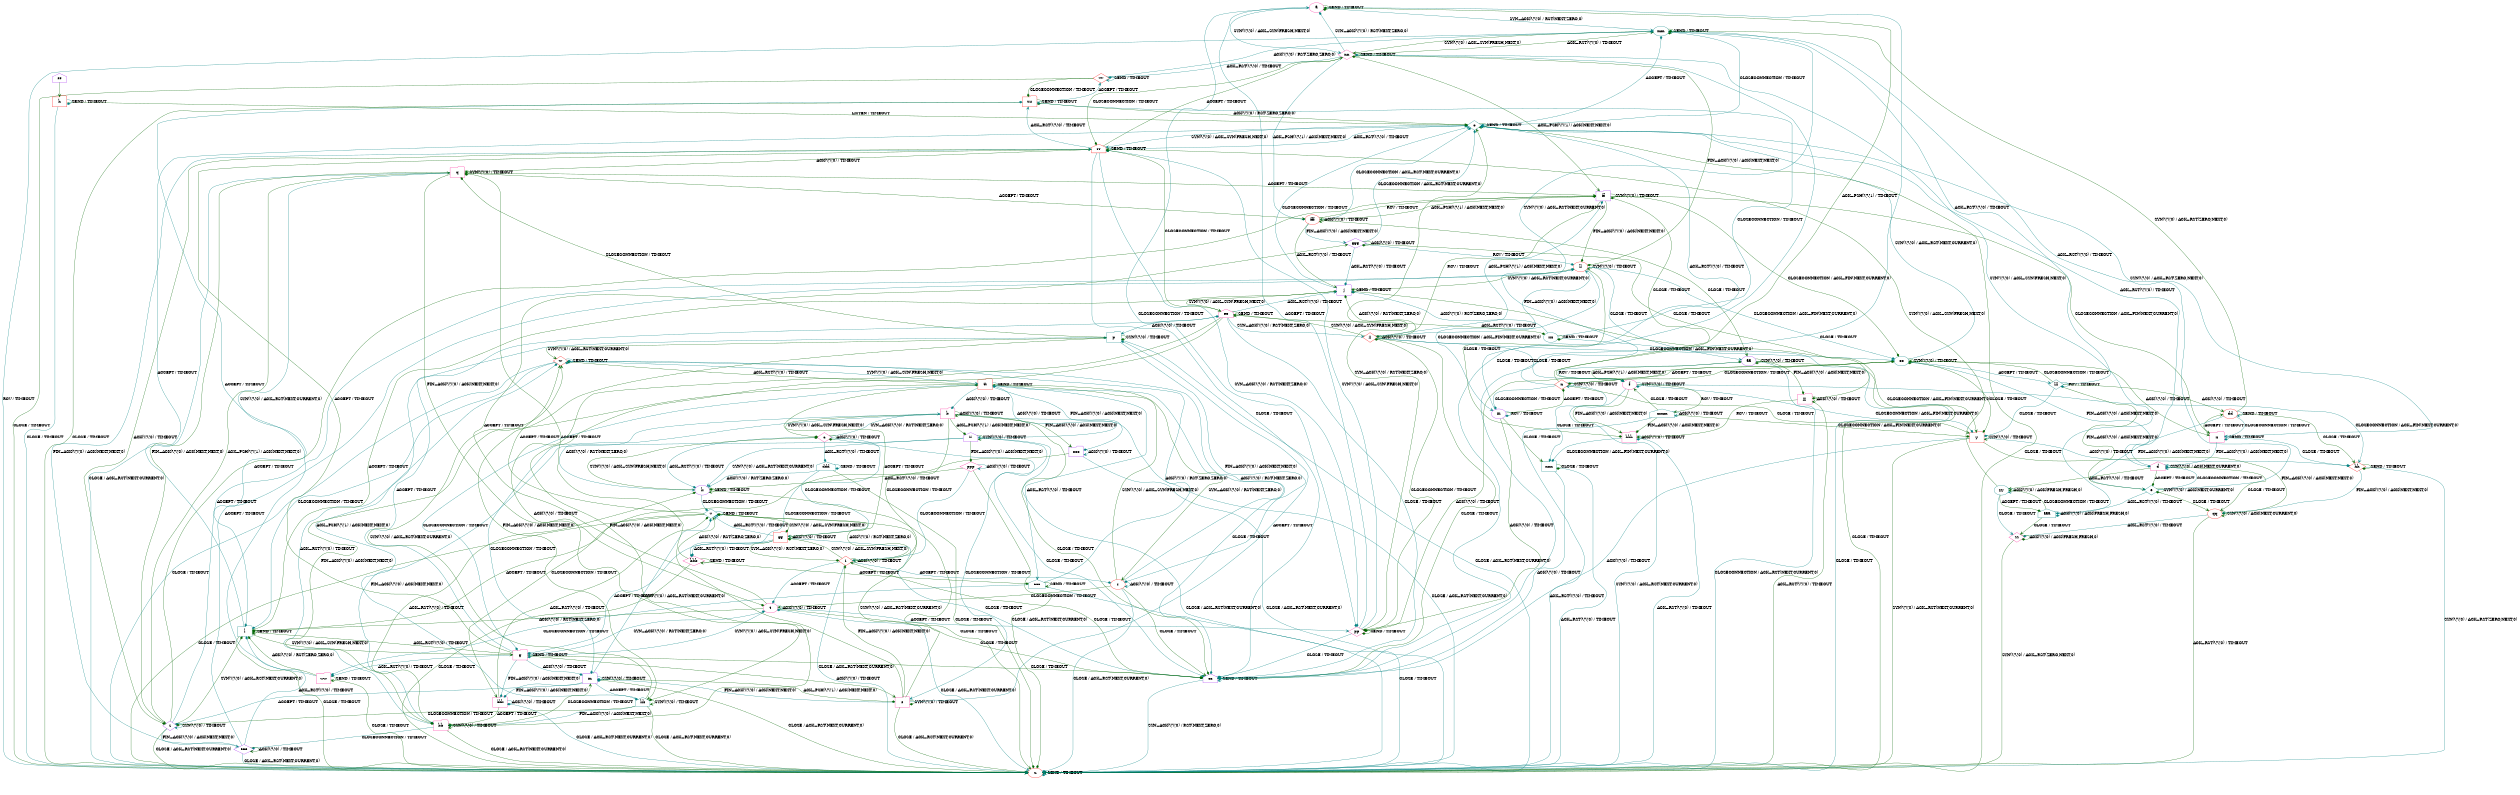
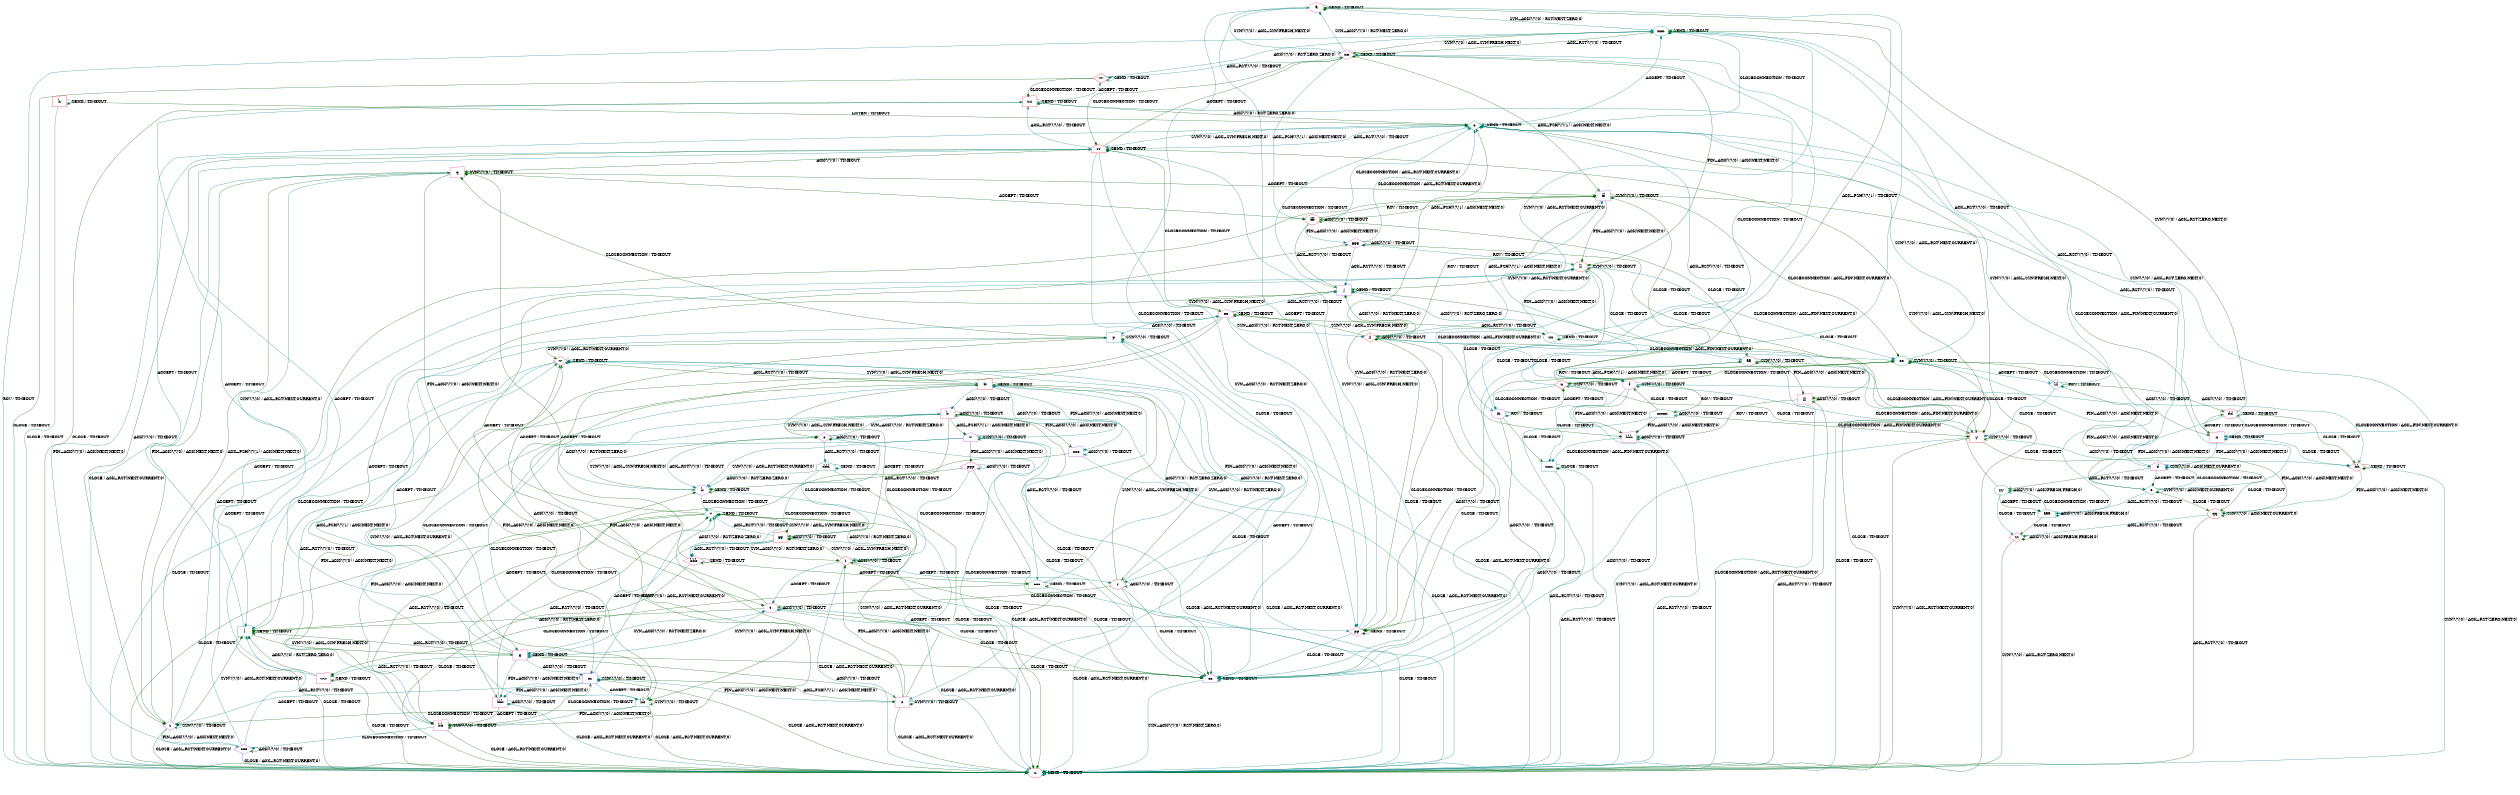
node "ss": removed
edge "g" -> "rr": color darkgreen -> teal
edge "ee" -> "jj": arrowhead vee -> diamond
edge "k" -> "u": color darkgreen -> teal
edge "ccc" -> "ww": color teal -> darkgreen
